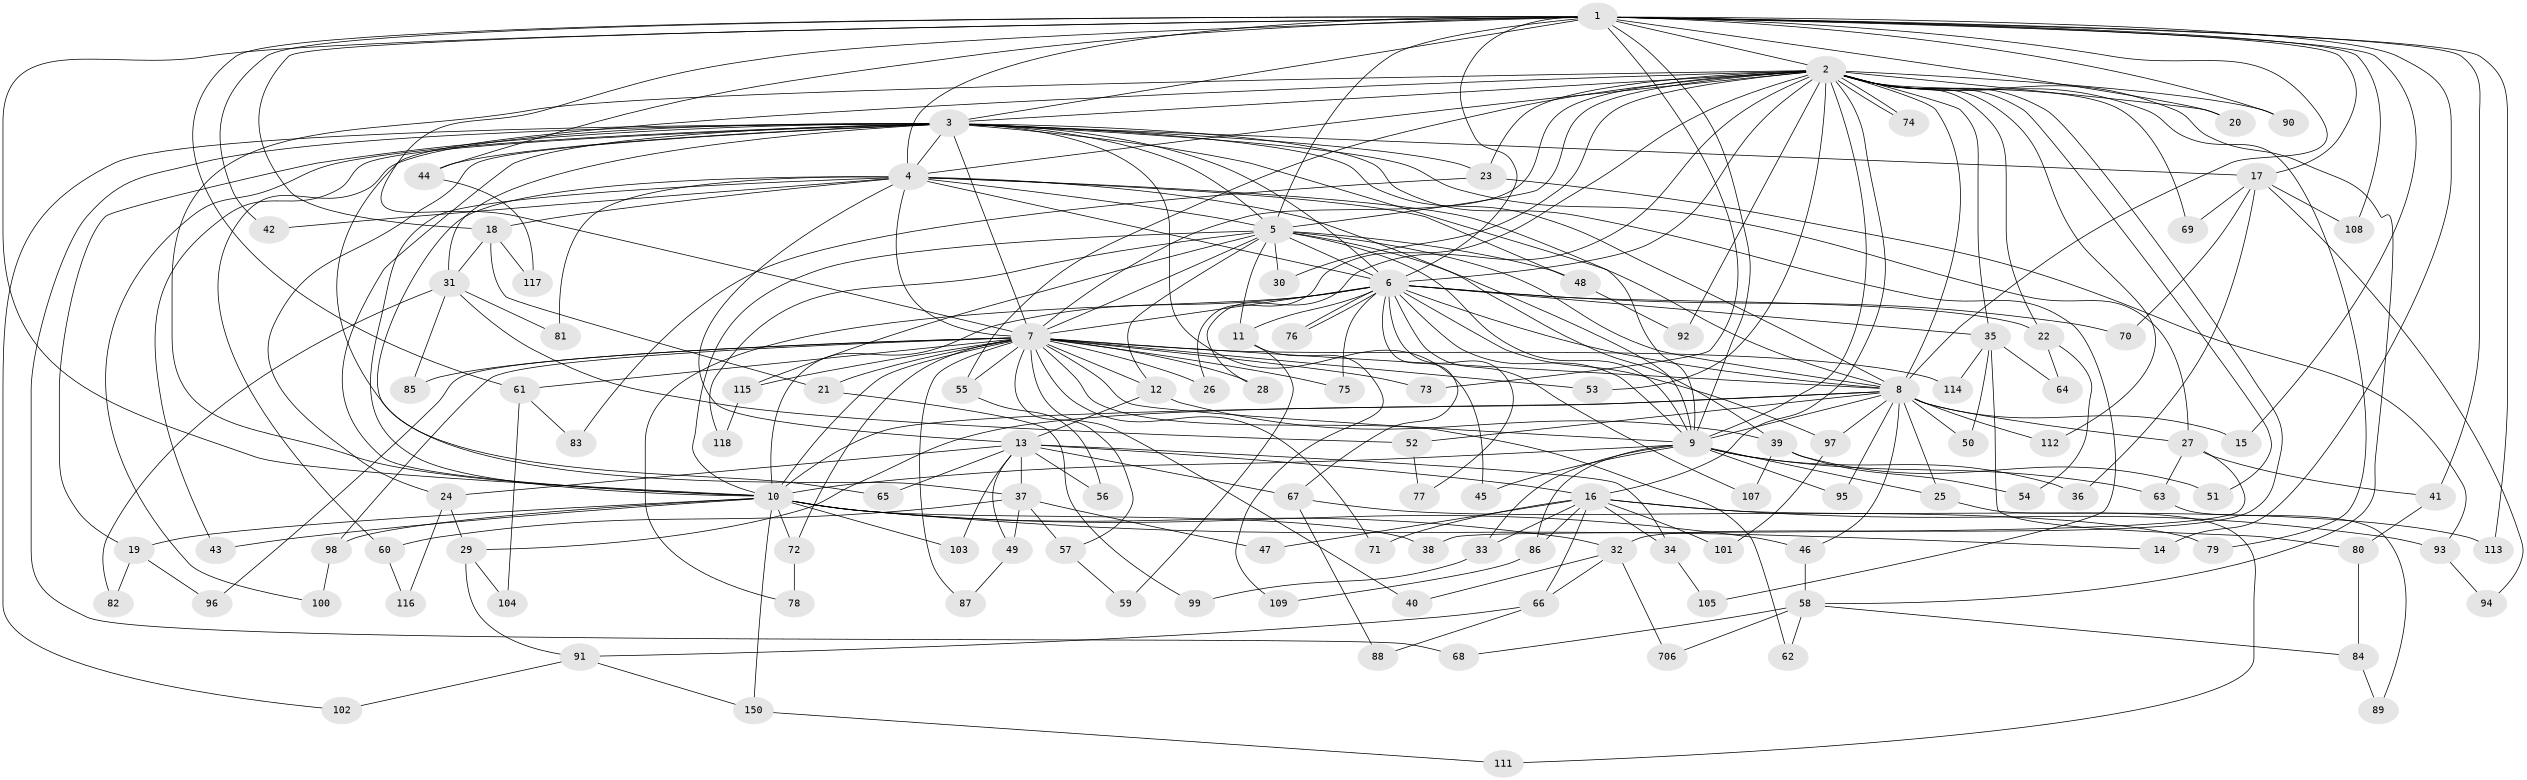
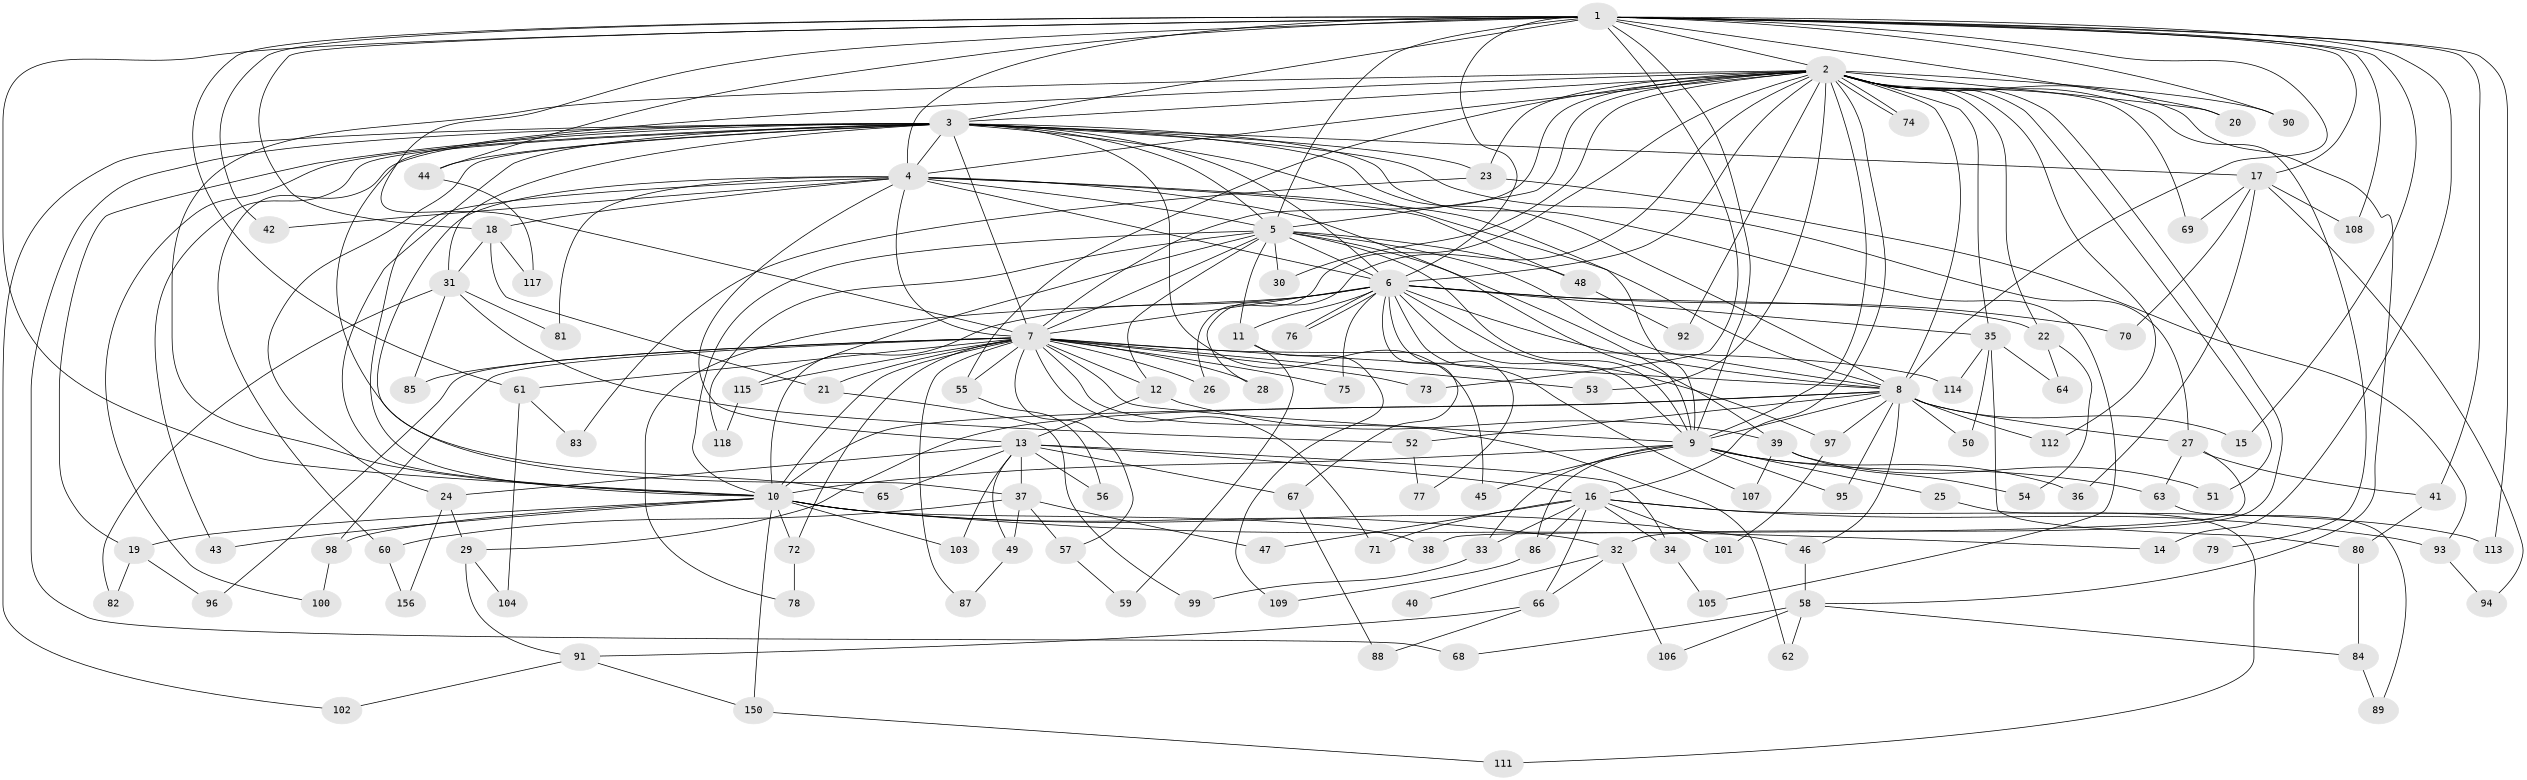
edge "8" -- "25": removed
edge "7" -- "40": removed
edge "67" -- "79": removed
node "116": label "116" -> "156"
node "706": label "706" -> "106"
